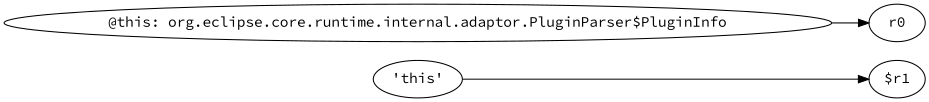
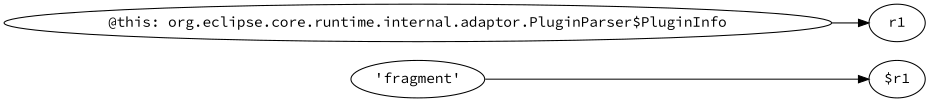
node "r0": label "r0" -> "r1"
node "'this'": label "'this'" -> "'fragment'"
